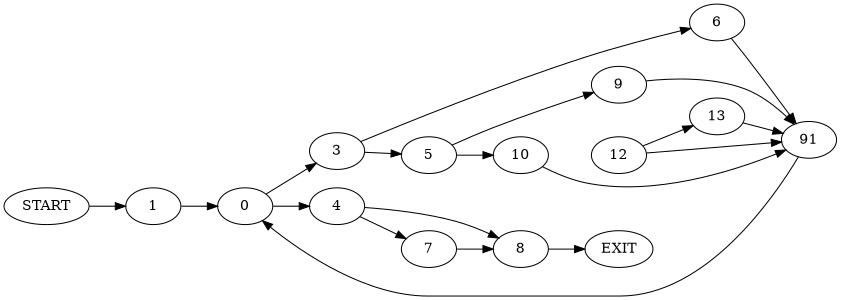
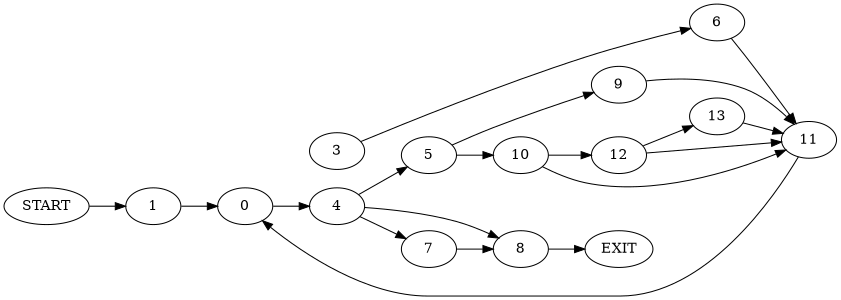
node "91": label "91" -> "11"
edge "3" -> "5": now "4" -> "5"
edge "10" -> "12": added
edge "0" -> "3": removed
